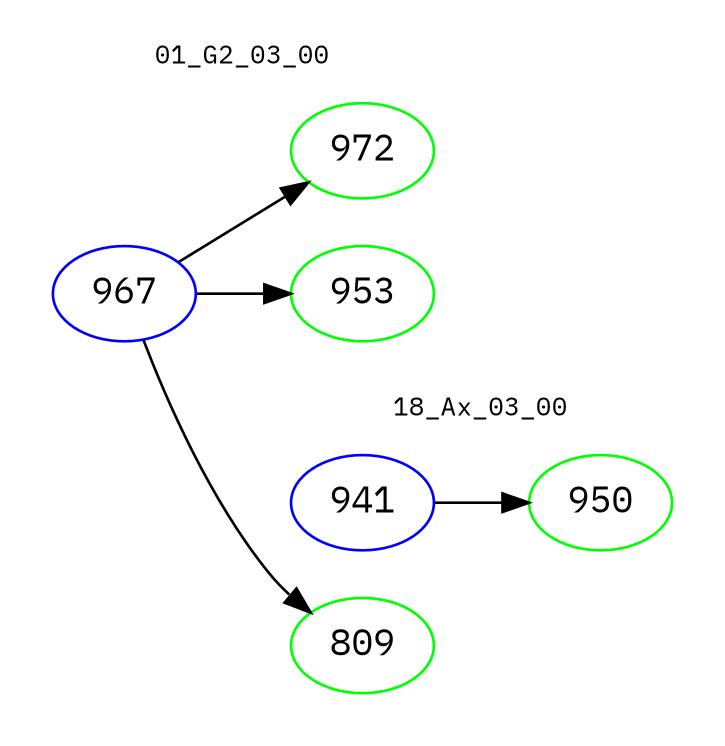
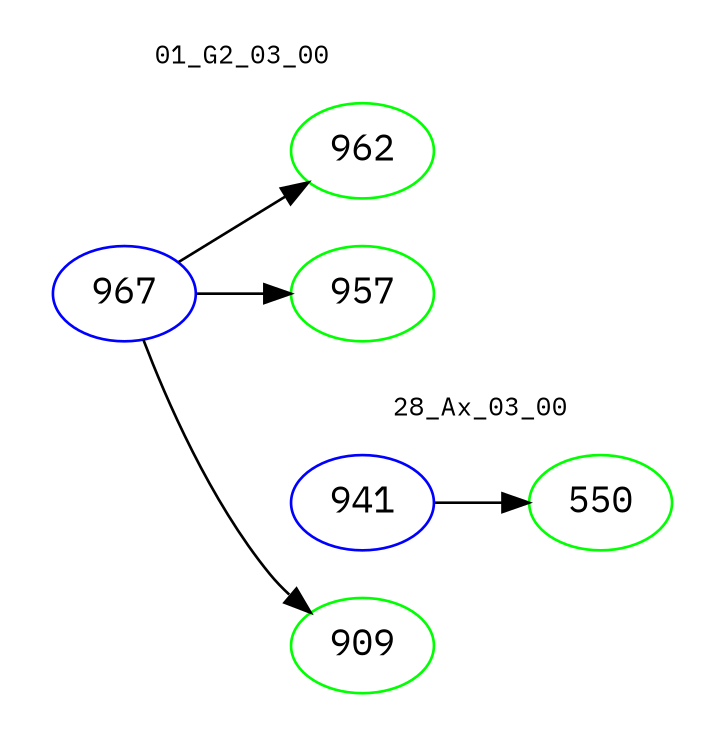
node "972": label "972" -> "962"
node "953": label "953" -> "957"
cluster "18_Ax_03_00": label "18_Ax_03_00" -> "28_Ax_03_00"
node "950": label "950" -> "550"
node "809": label "809" -> "909"
